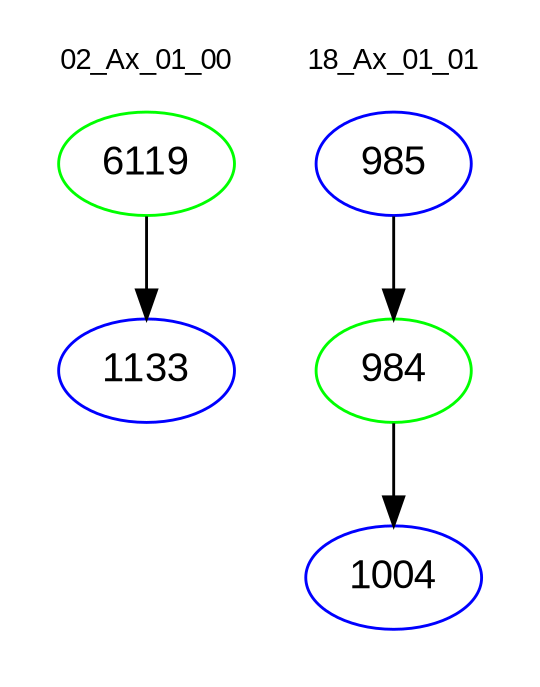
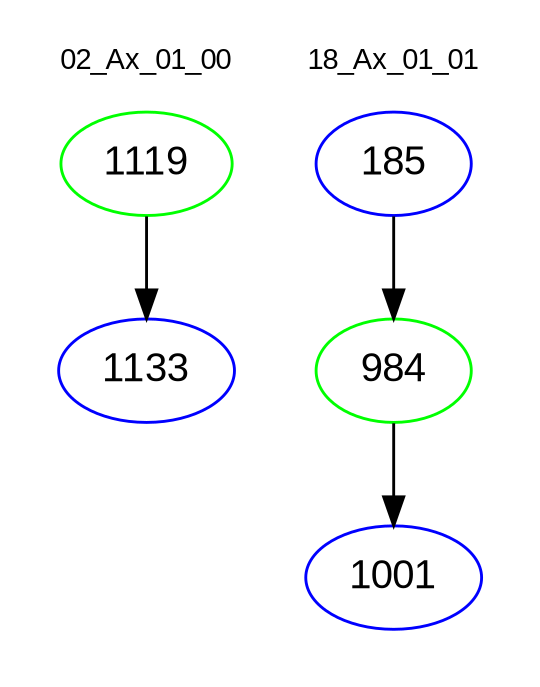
node "6119": label "6119" -> "1119"
node "985": label "985" -> "185"
node "1004": label "1004" -> "1001"
